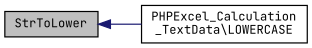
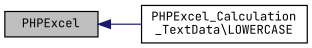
node "StrToLower": label "StrToLower" -> "PHPExcel"
